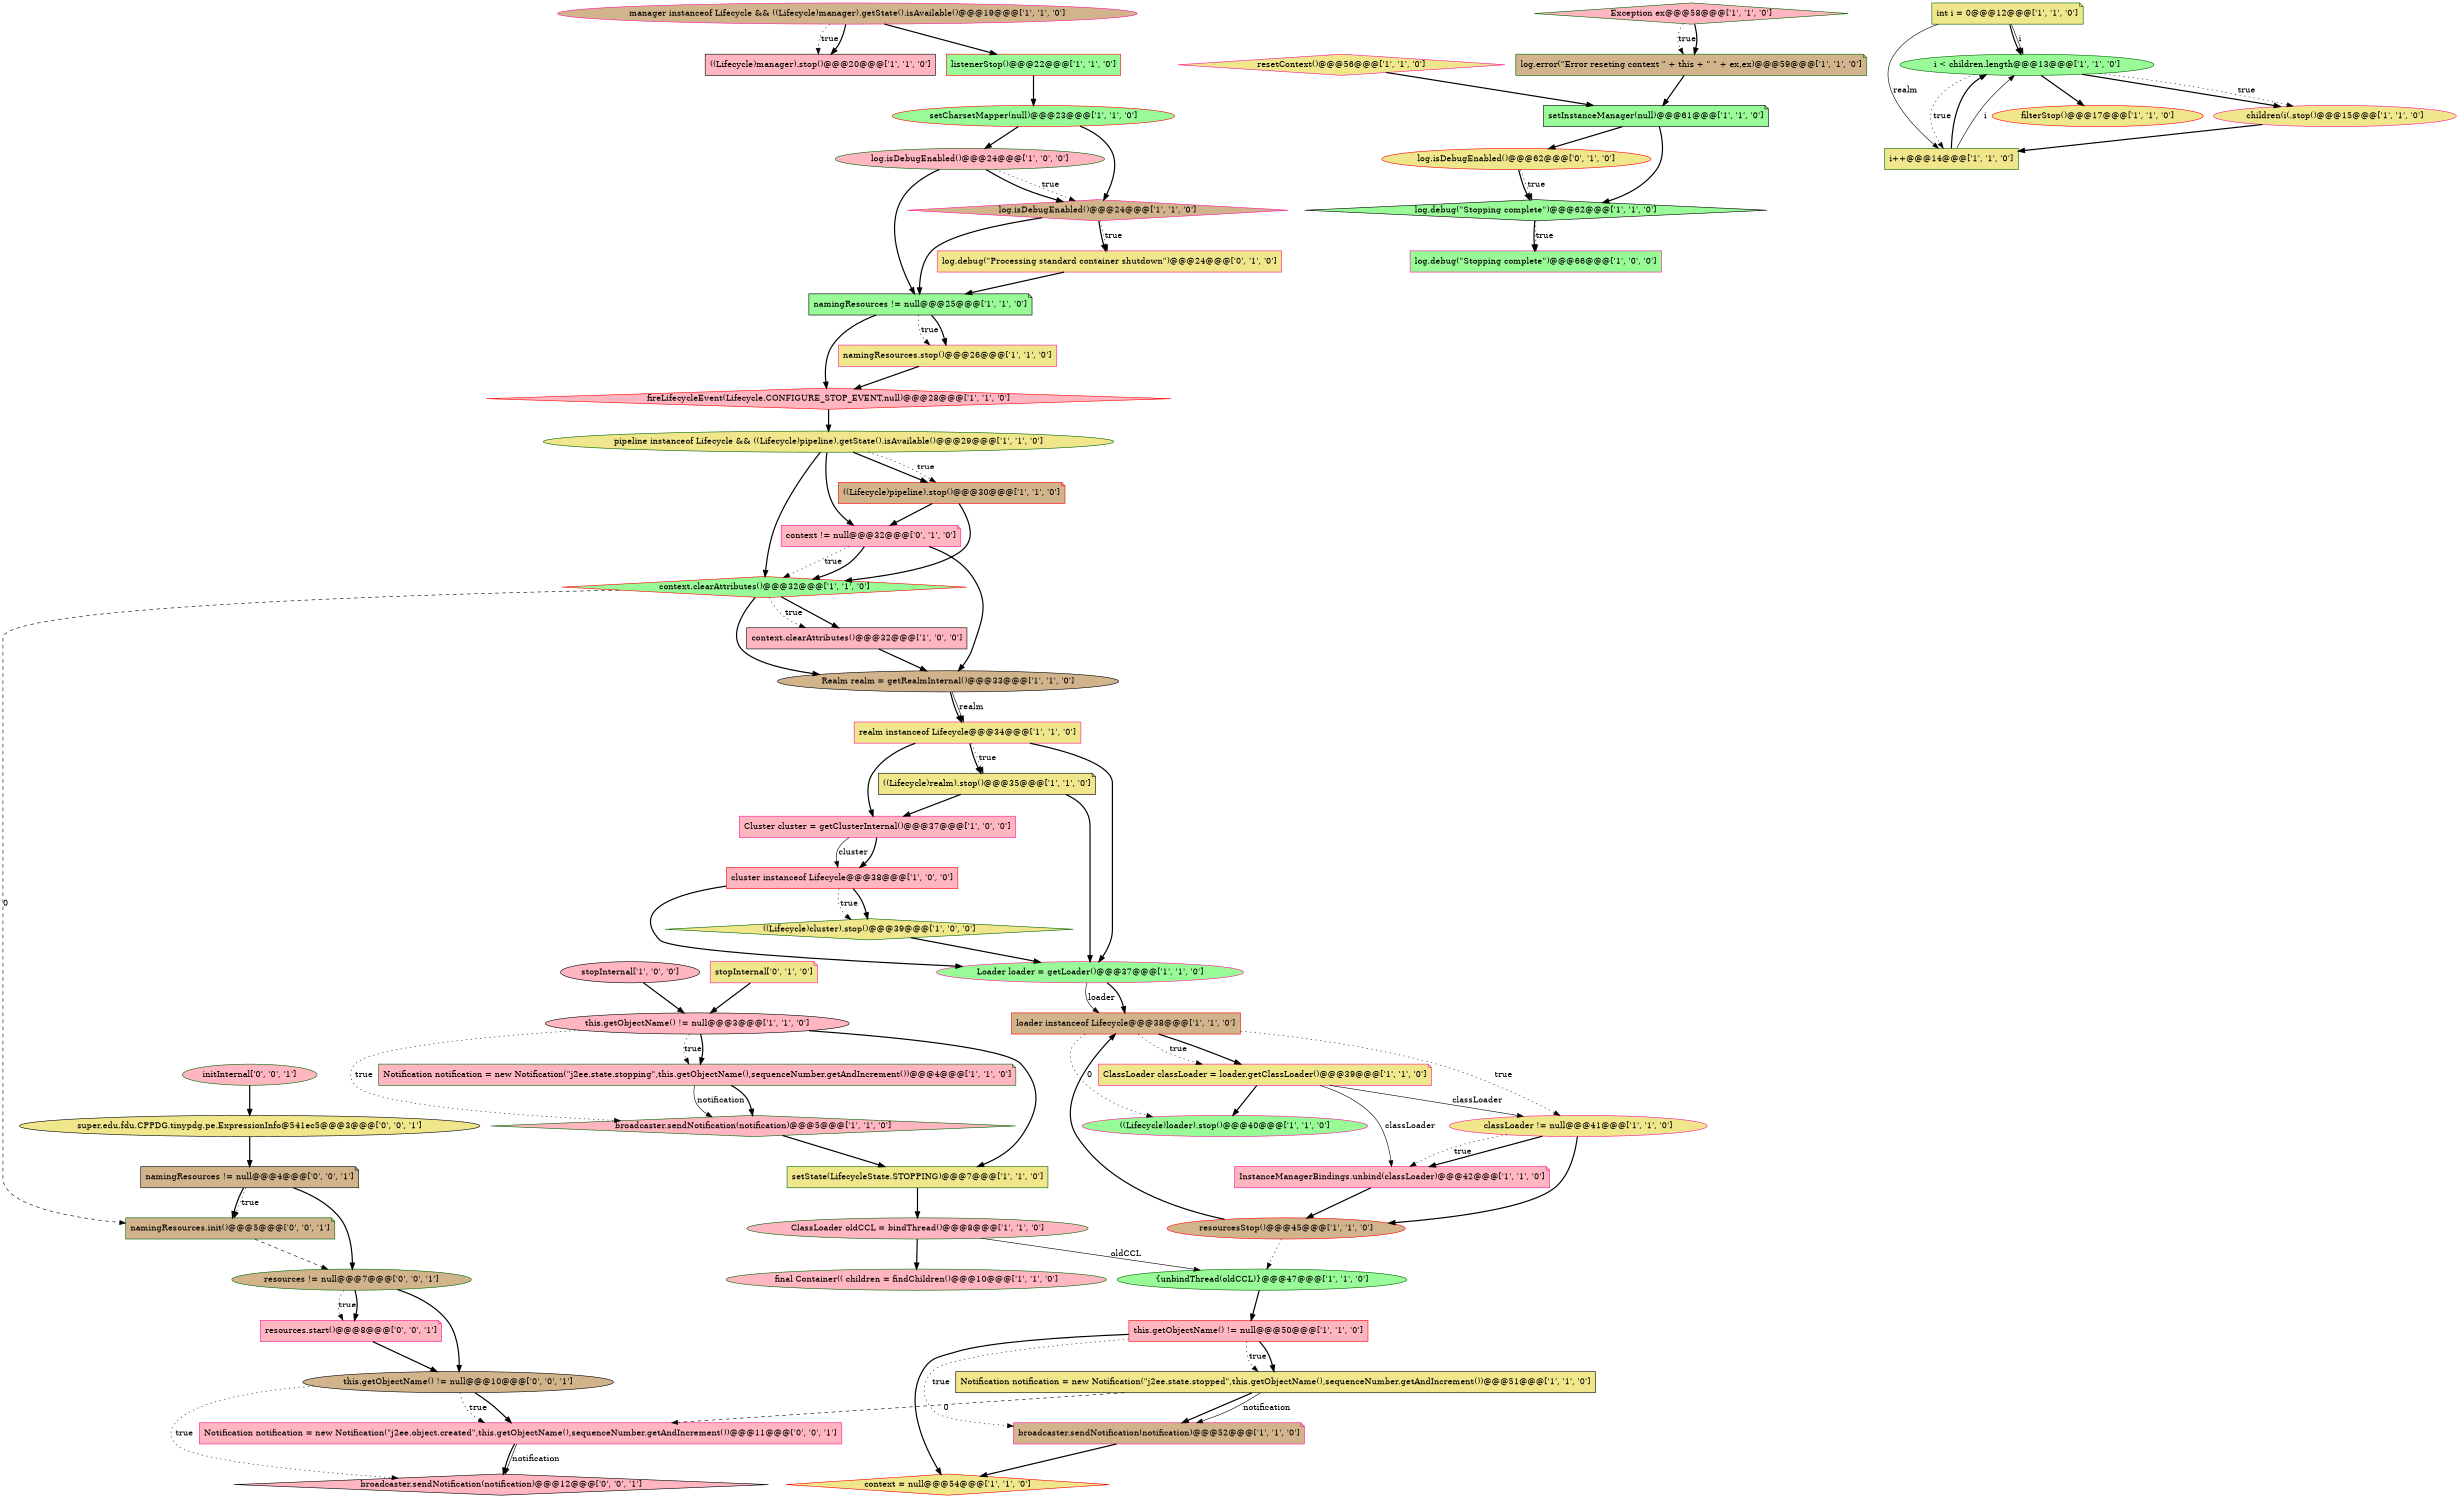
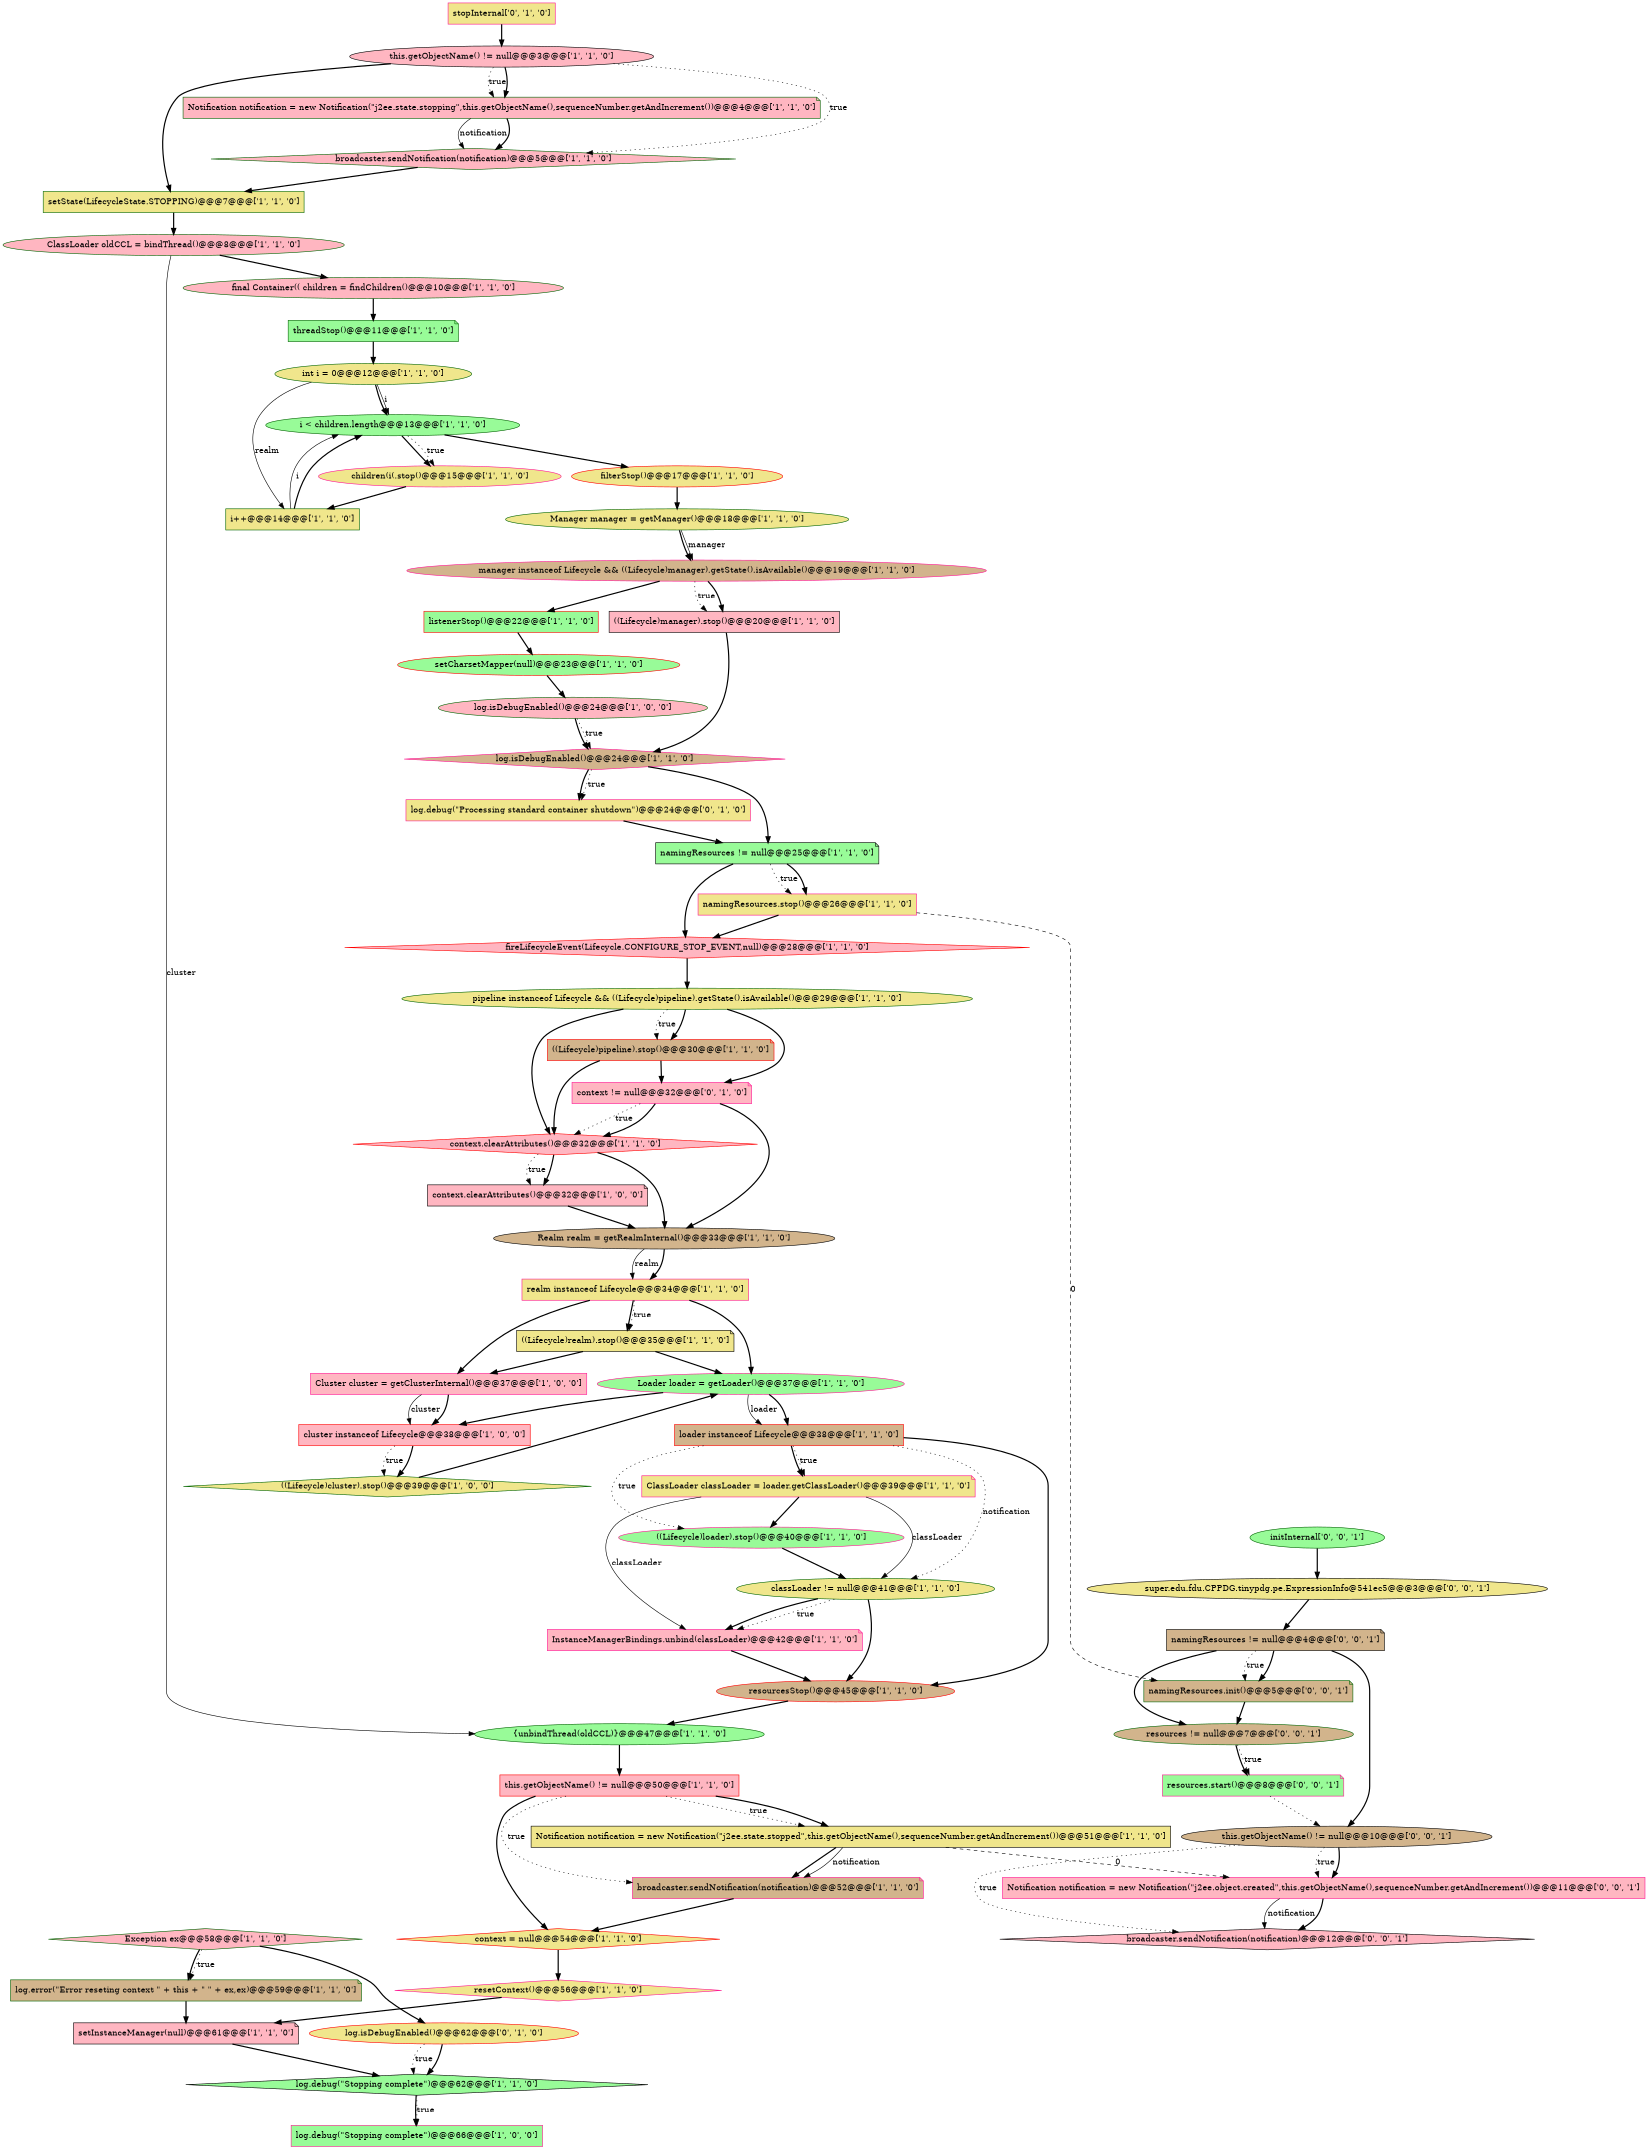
node "int i = 0@@@12@@@['1', '1', '0']": shape note -> ellipse
edge "i < children.length@@@13@@@['1', '1', '0']" -> "i++@@@14@@@['1', '1', '0']": removed, label "true"
node "setInstanceManager(null)@@@61@@@['1', '1', '0']": fillcolor palegreen -> lightpink
edge "setInstanceManager(null)@@@61@@@['1', '1', '0']" -> "log.isDebugEnabled()@@@62@@@['0', '1', '0']": now "Exception ex@@@58@@@['1', '1', '0']" -> "log.isDebugEnabled()@@@62@@@['0', '1', '0']"
edge "setCharsetMapper(null)@@@23@@@['1', '1', '0']" -> "log.isDebugEnabled()@@@24@@@['1', '1', '0']": now "((Lifecycle)manager).stop()@@@20@@@['1', '1', '0']" -> "log.isDebugEnabled()@@@24@@@['1', '1', '0']"
edge "log.isDebugEnabled()@@@24@@@['1', '0', '0']" -> "namingResources != null@@@25@@@['1', '1', '0']": removed
node "threadStop()@@@11@@@['1', '1', '0']": added
node "Manager manager = getManager()@@@18@@@['1', '1', '0']": added
node "context.clearAttributes()@@@32@@@['1', '1', '0']": fillcolor palegreen -> lightpink
node "context.clearAttributes()@@@32@@@['1', '0', '0']": shape box -> note
edge "context.clearAttributes()@@@32@@@['1', '1', '0']" -> "namingResources.init()@@@5@@@['0', '0', '1']": now "namingResources.stop()@@@26@@@['1', '1', '0']" -> "namingResources.init()@@@5@@@['0', '0', '1']"
edge "cluster instanceof Lifecycle@@@38@@@['1', '0', '0']" -> "Loader loader = getLoader()@@@37@@@['1', '1', '0']": reversed
node "stopInternal['1', '0', '0']": removed
node "stopInternal['0', '1', '0']": shape note -> box
node "initInternal['0', '0', '1']": fillcolor lightpink -> palegreen
edge "loader instanceof Lifecycle@@@38@@@['1', '1', '0']" -> "((Lifecycle)loader).stop()@@@40@@@['1', '1', '0']": label "0" -> "true"
edge "loader instanceof Lifecycle@@@38@@@['1', '1', '0']" -> "classLoader != null@@@41@@@['1', '1', '0']": label "true" -> "notification"
node "classLoader != null@@@41@@@['1', '1', '0']": color deeppink -> darkgreen
edge "resourcesStop()@@@45@@@['1', '1', '0']" -> "loader instanceof Lifecycle@@@38@@@['1', '1', '0']": reversed
edge "resourcesStop()@@@45@@@['1', '1', '0']" -> "{unbindThread(oldCCL)}@@@47@@@['1', '1', '0']": style dotted -> bold
edge "namingResources.init()@@@5@@@['0', '0', '1']" -> "resources != null@@@7@@@['0', '0', '1']": style dashed -> bold
edge "ClassLoader oldCCL = bindThread()@@@8@@@['1', '1', '0']" -> "{unbindThread(oldCCL)}@@@47@@@['1', '1', '0']": label "oldCCL" -> "cluster"
edge "resources != null@@@7@@@['0', '0', '1']" -> "this.getObjectName() != null@@@10@@@['0', '0', '1']": now "namingResources != null@@@4@@@['0', '0', '1']" -> "this.getObjectName() != null@@@10@@@['0', '0', '1']"
node "resources.start()@@@8@@@['0', '0', '1']": fillcolor lightpink -> palegreen
edge "resources.start()@@@8@@@['0', '0', '1']" -> "this.getObjectName() != null@@@10@@@['0', '0', '1']": style bold -> dotted
edge "((Lifecycle)loader).stop()@@@40@@@['1', '1', '0']" -> "classLoader != null@@@41@@@['1', '1', '0']": added
edge "context = null@@@54@@@['1', '1', '0']" -> "resetContext()@@@56@@@['1', '1', '0']": added
